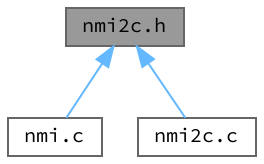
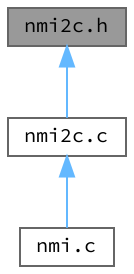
edge "nmi.c" -> "nmi2c.h": now "nmi.c" -> "nmi2c.c"
